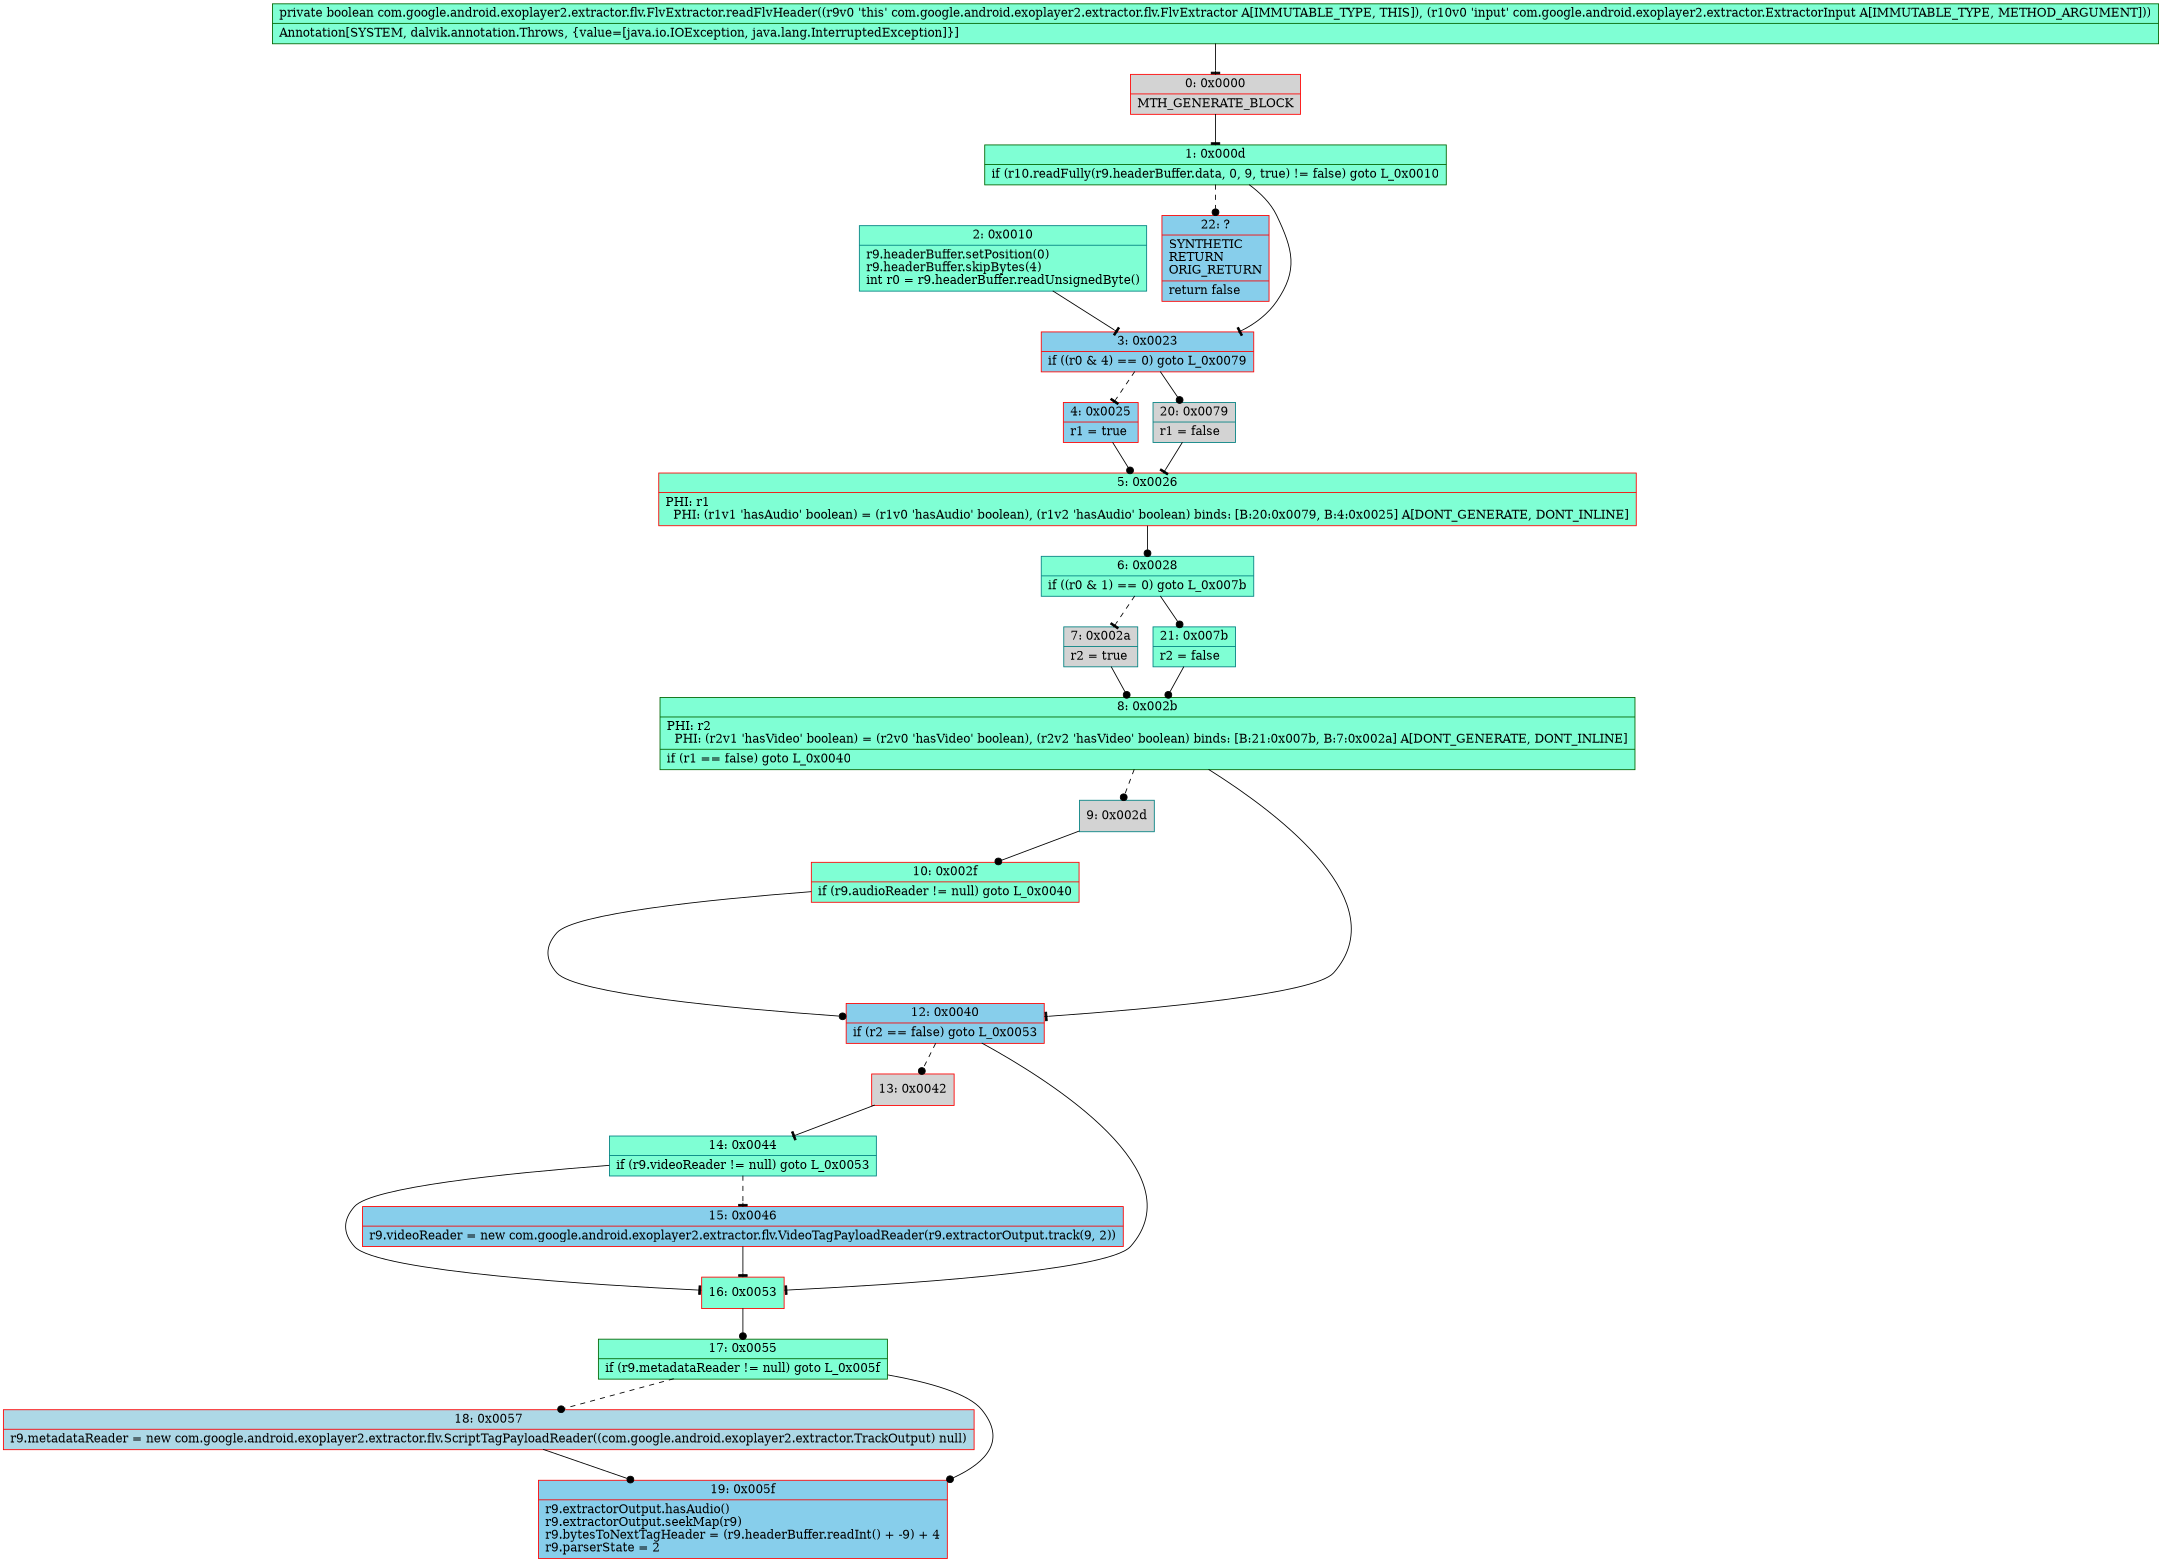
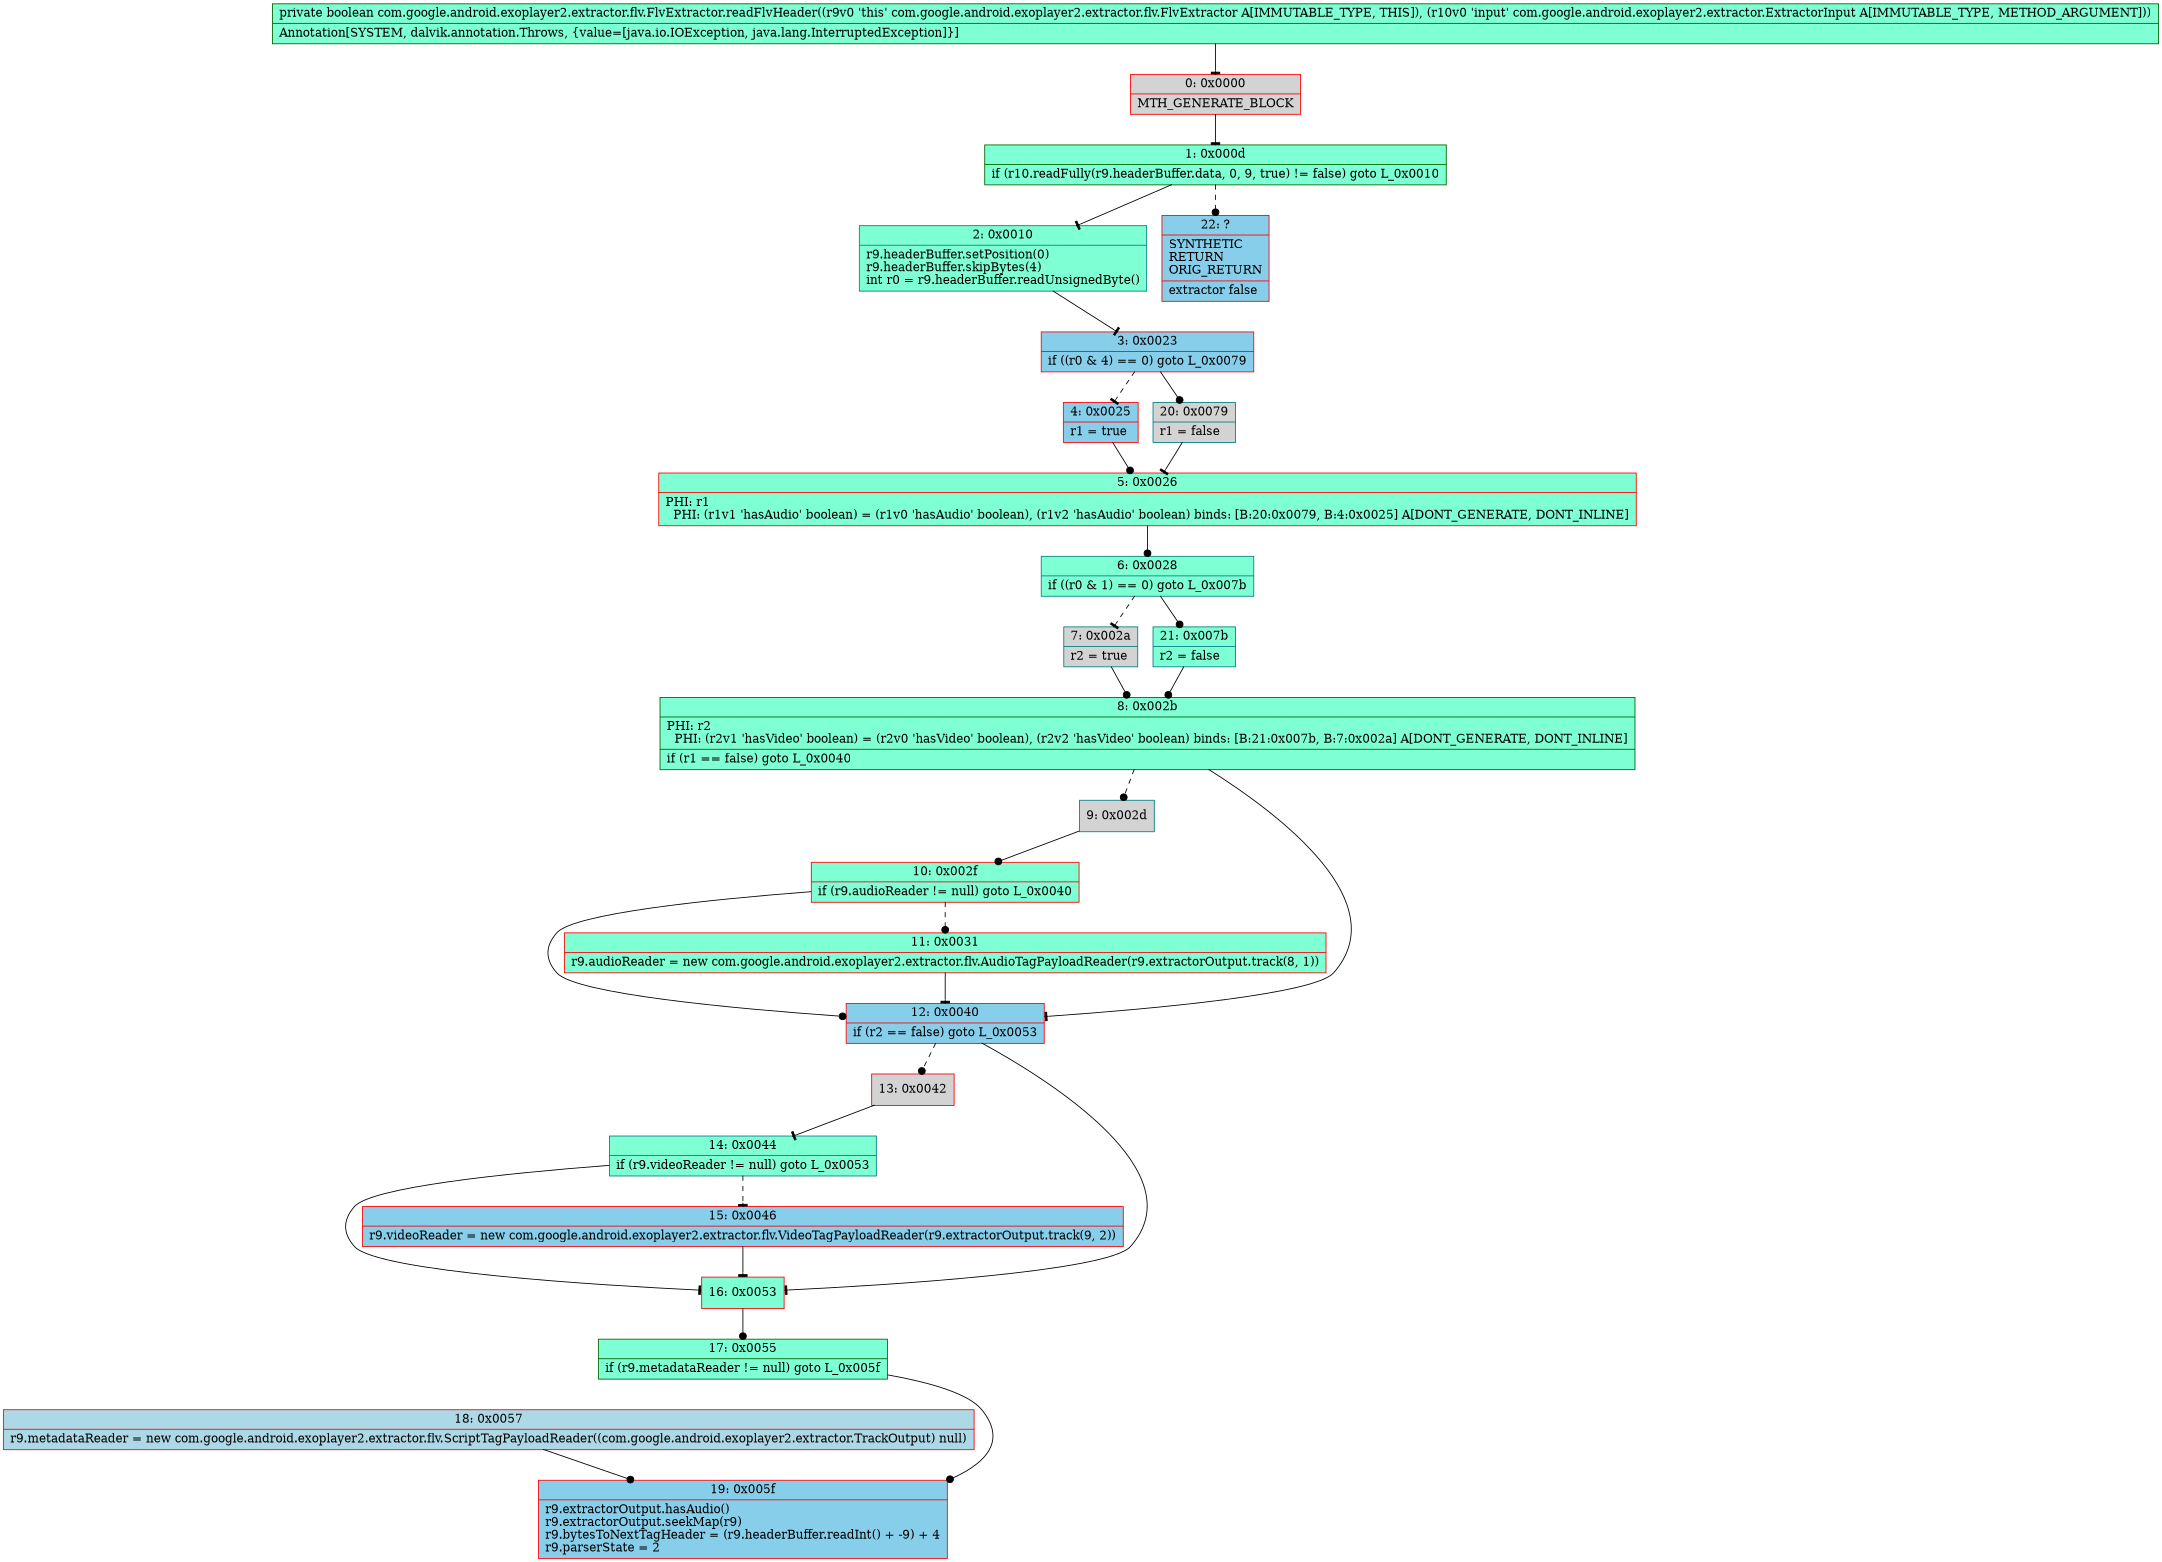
edge "1: 0x000d" -> "3: 0x0023": now "1: 0x000d" -> "2: 0x0010"
node "22: ?": text "return false" -> "extractor false"
node "11: 0x0031": added
edge "17: 0x0055" -> "18: 0x0057": removed
